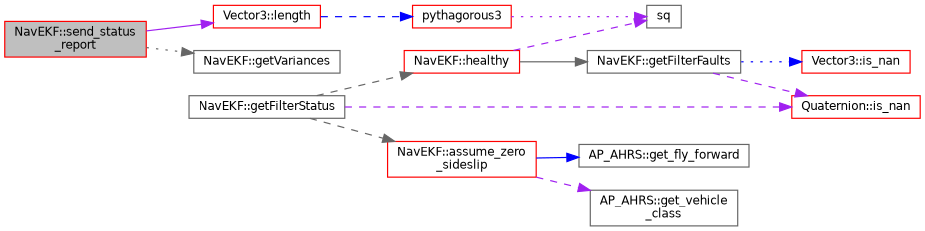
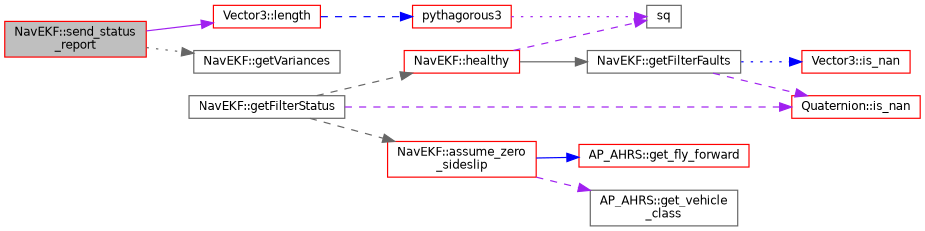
node "AP_AHRS::get_fly_forward": color gray40 -> red
